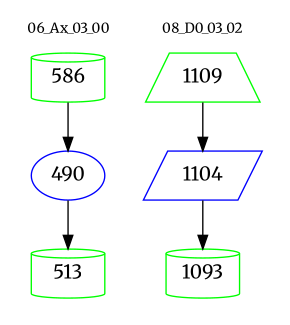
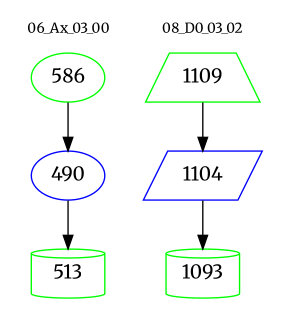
node "586": shape cylinder -> ellipse
